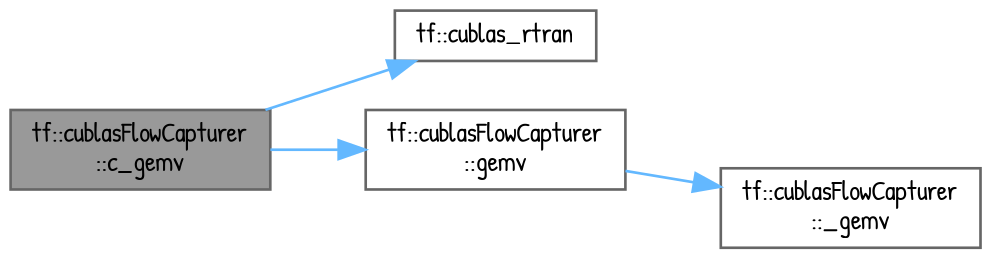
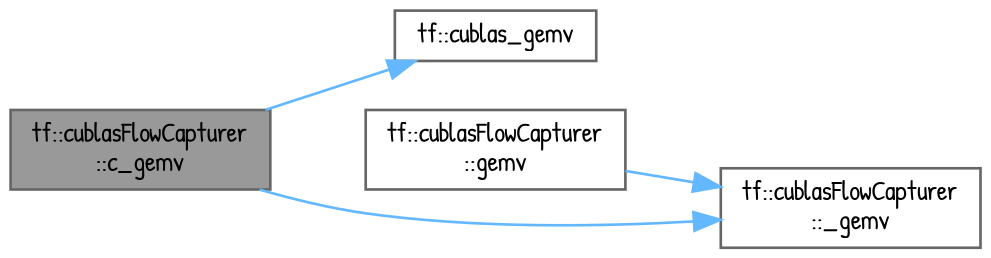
node "tf::cublas_rtran": label "tf::cublas_rtran" -> "tf::cublas_gemv"
edge "tf::cublasFlowCapturer ::c_gemv" -> "tf::cublasFlowCapturer ::gemv": now "tf::cublasFlowCapturer ::c_gemv" -> "tf::cublasFlowCapturer ::_gemv"
